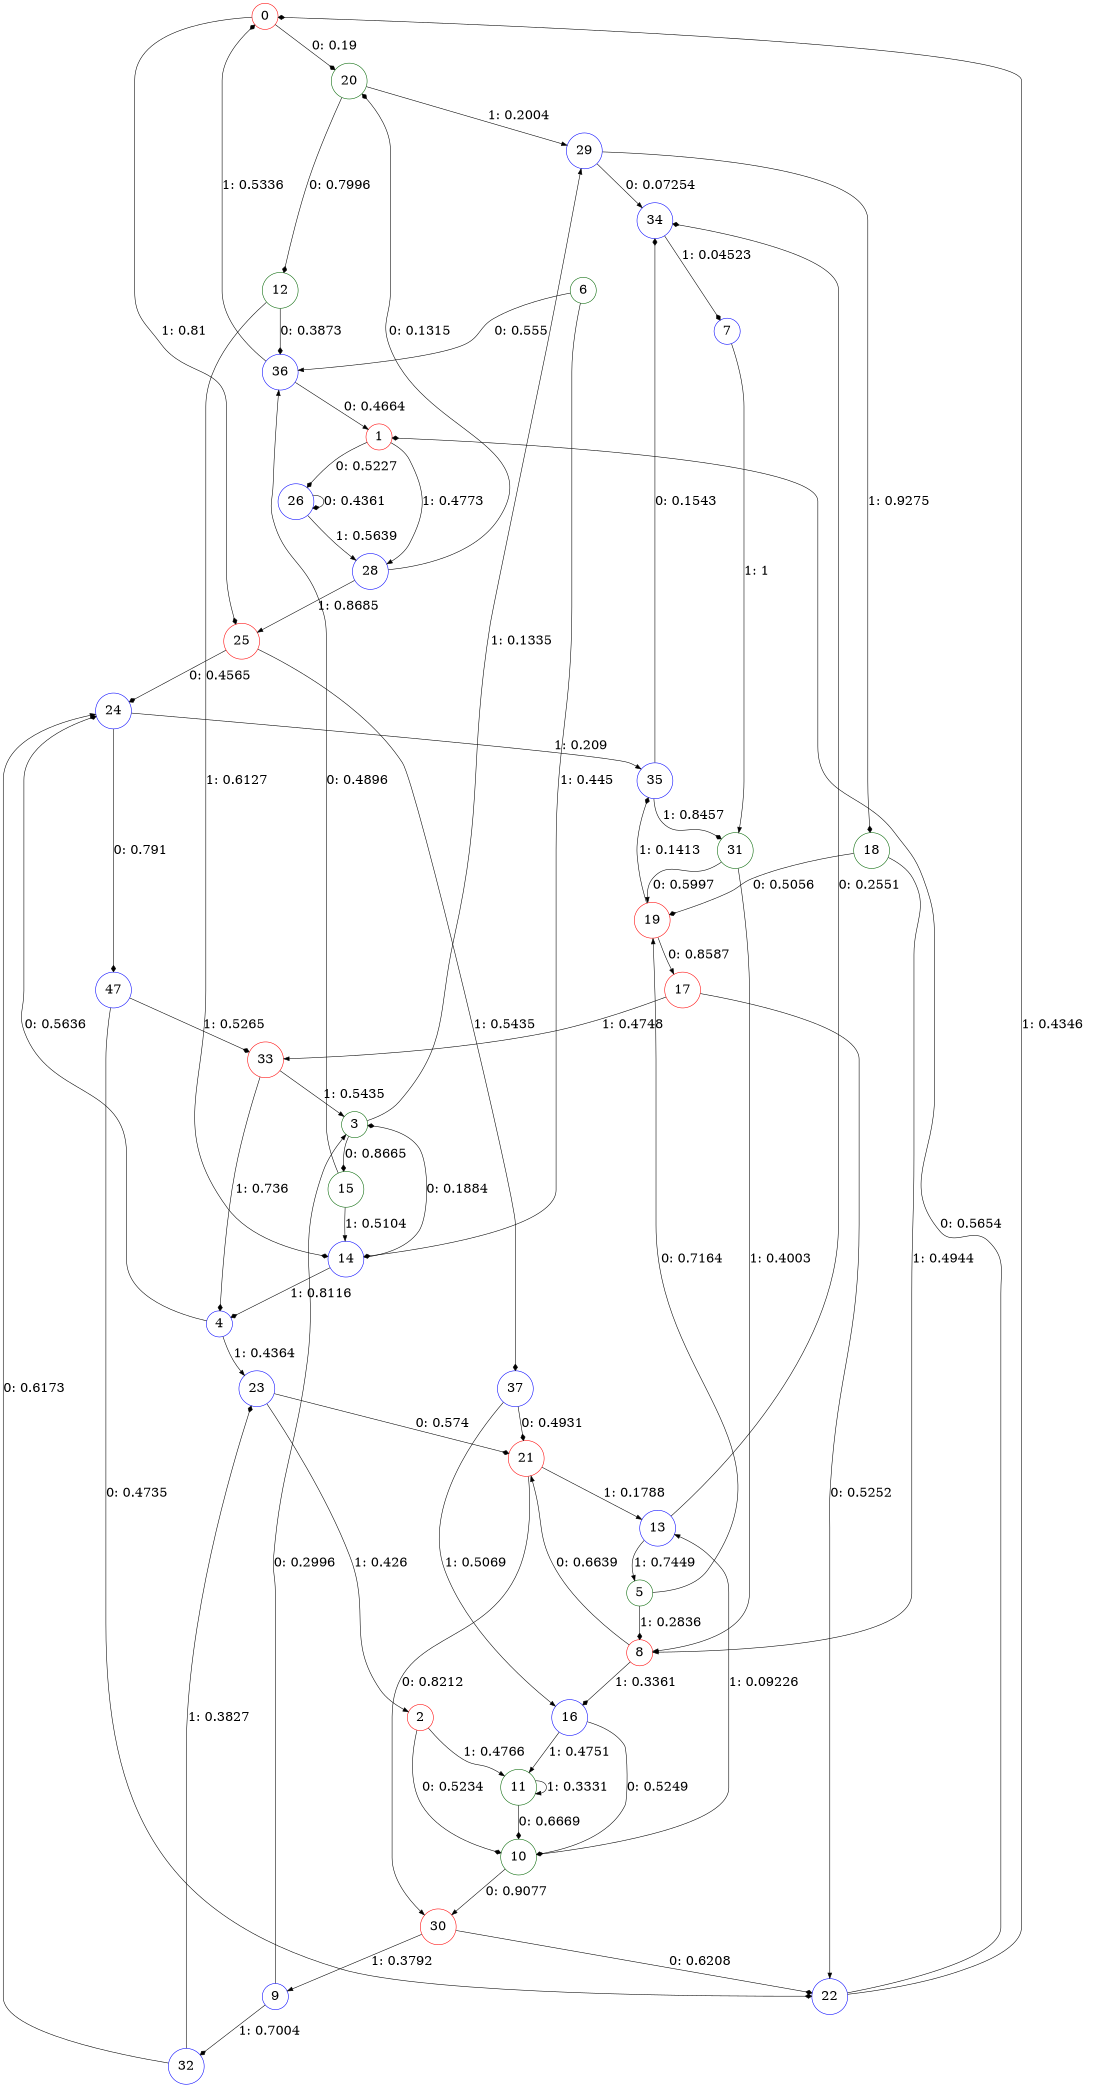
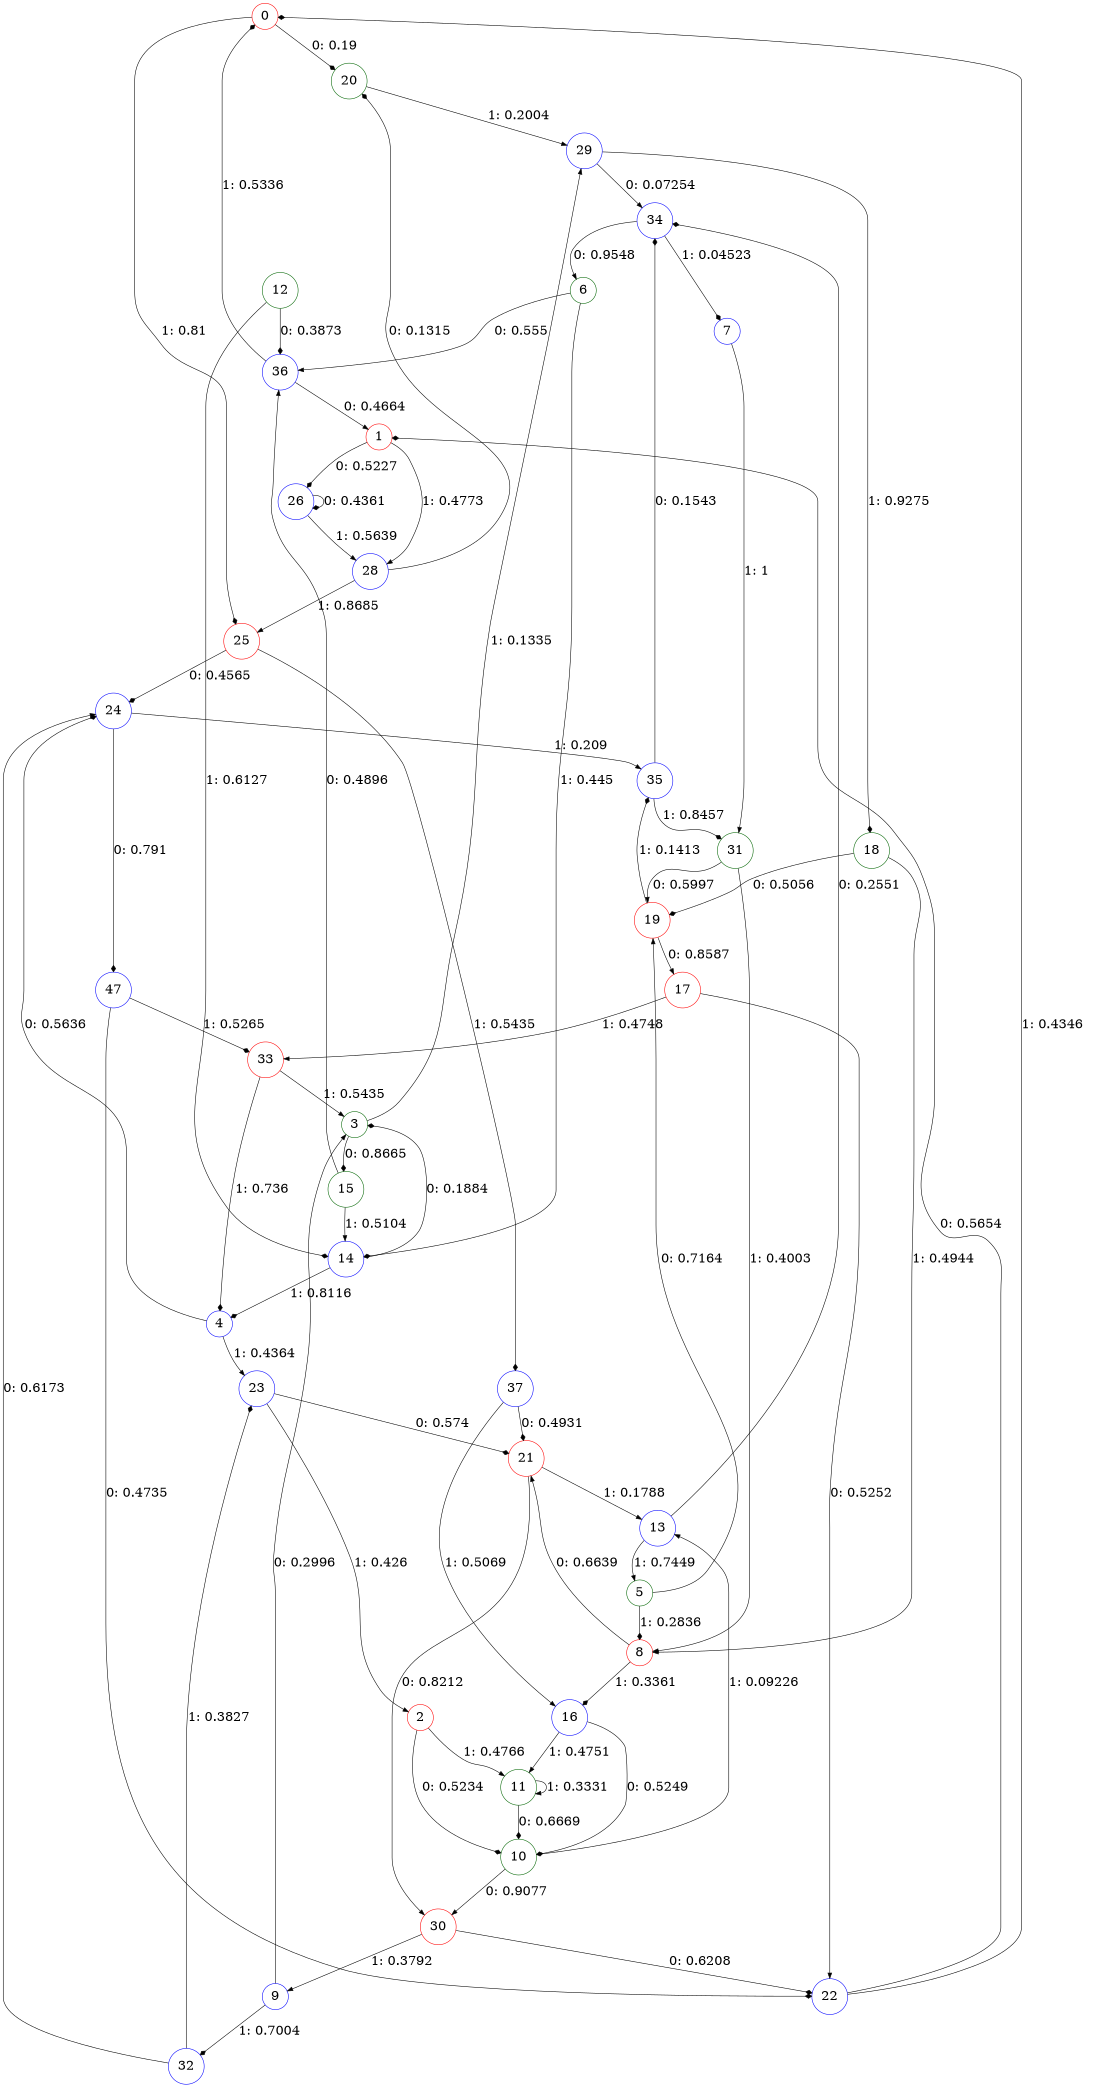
edge "20" -> "12": removed, label "0: 0.7996"
edge "34" -> "6": added, label "0: 0.9548"
